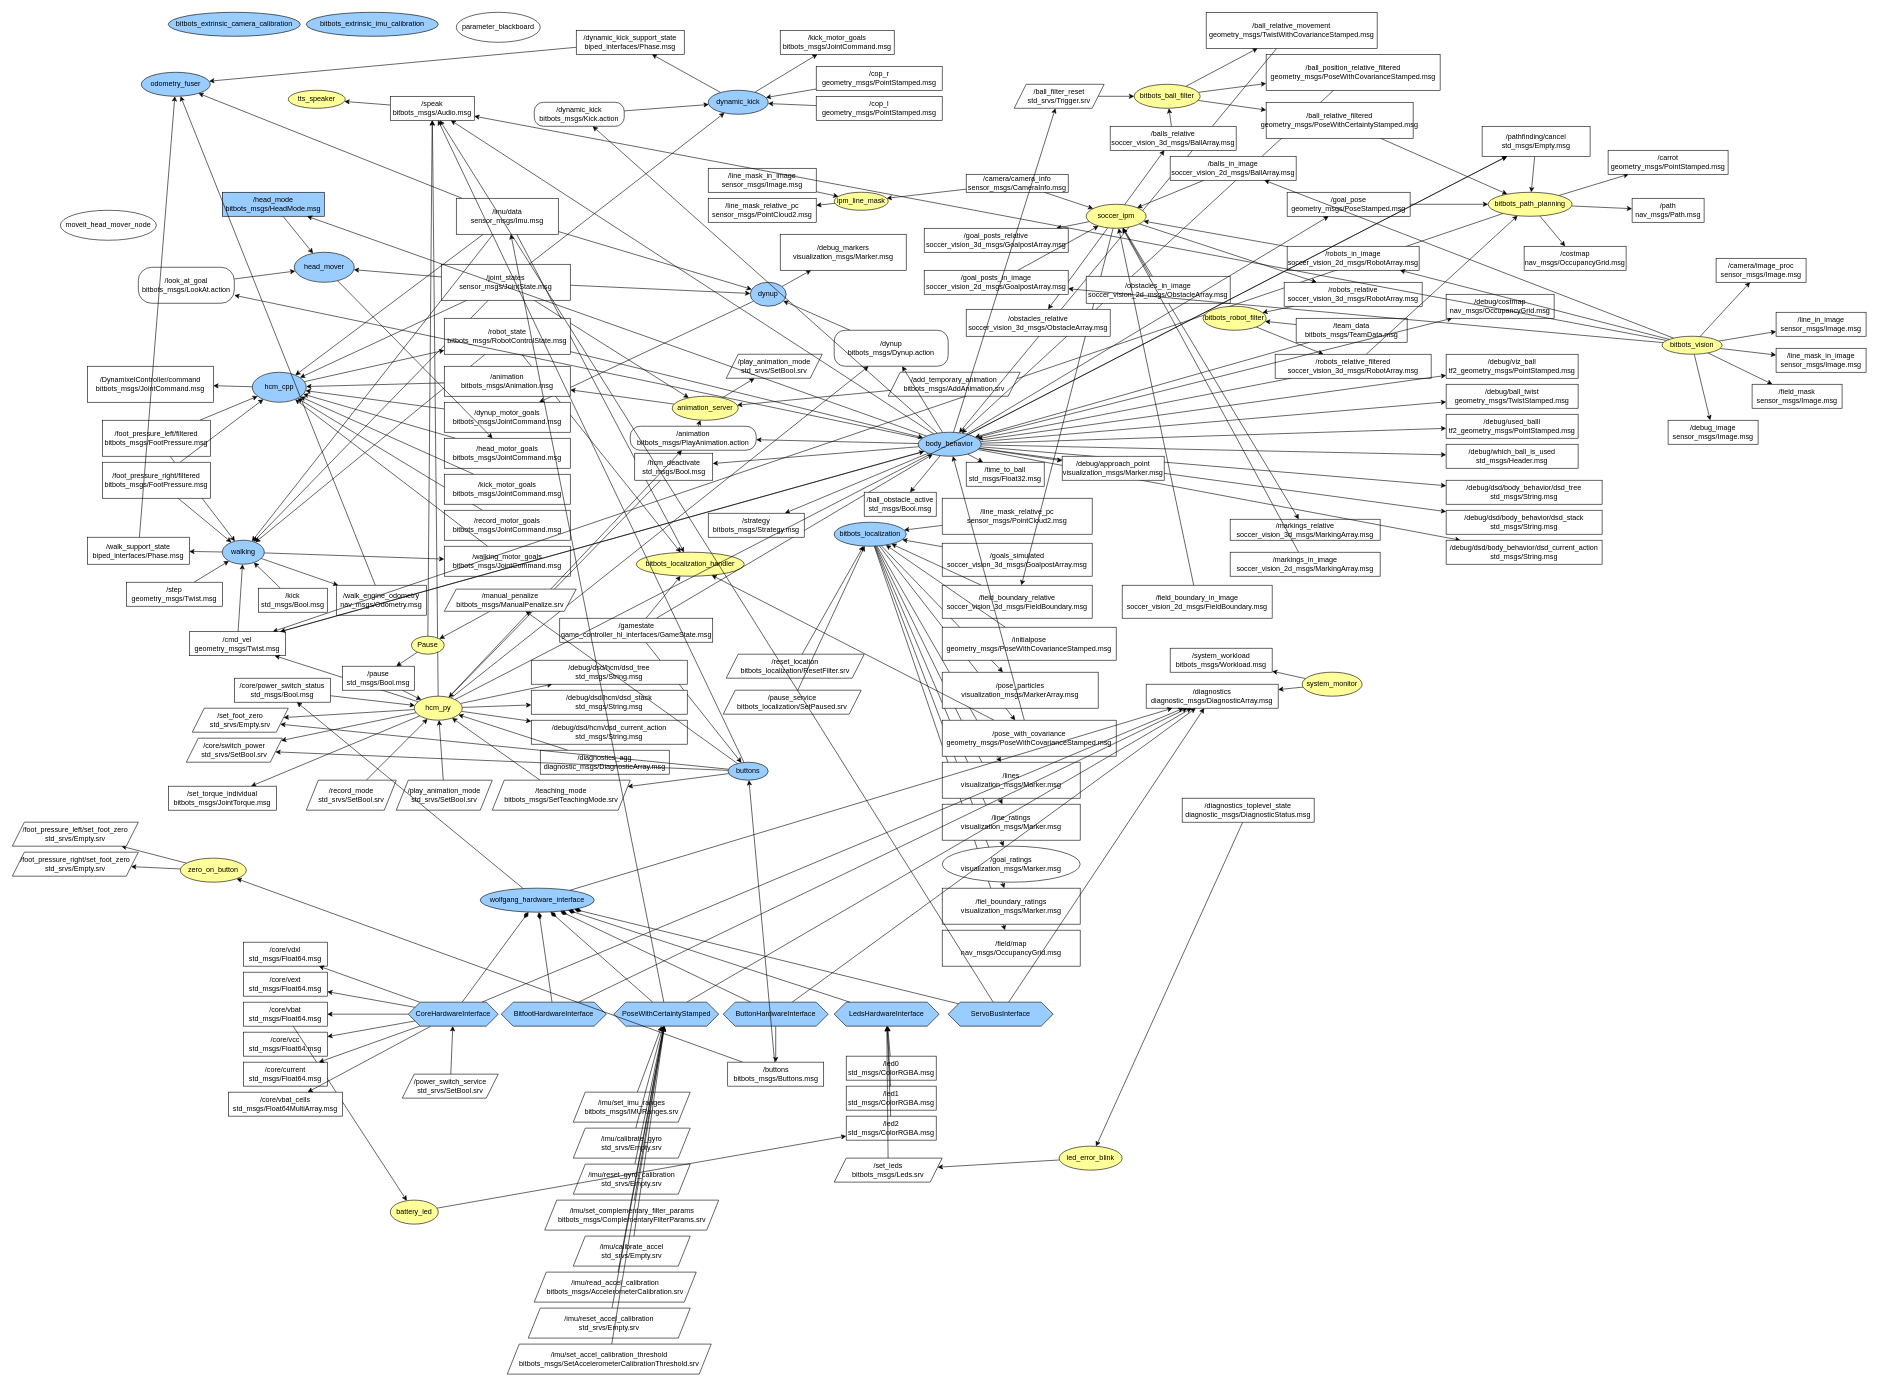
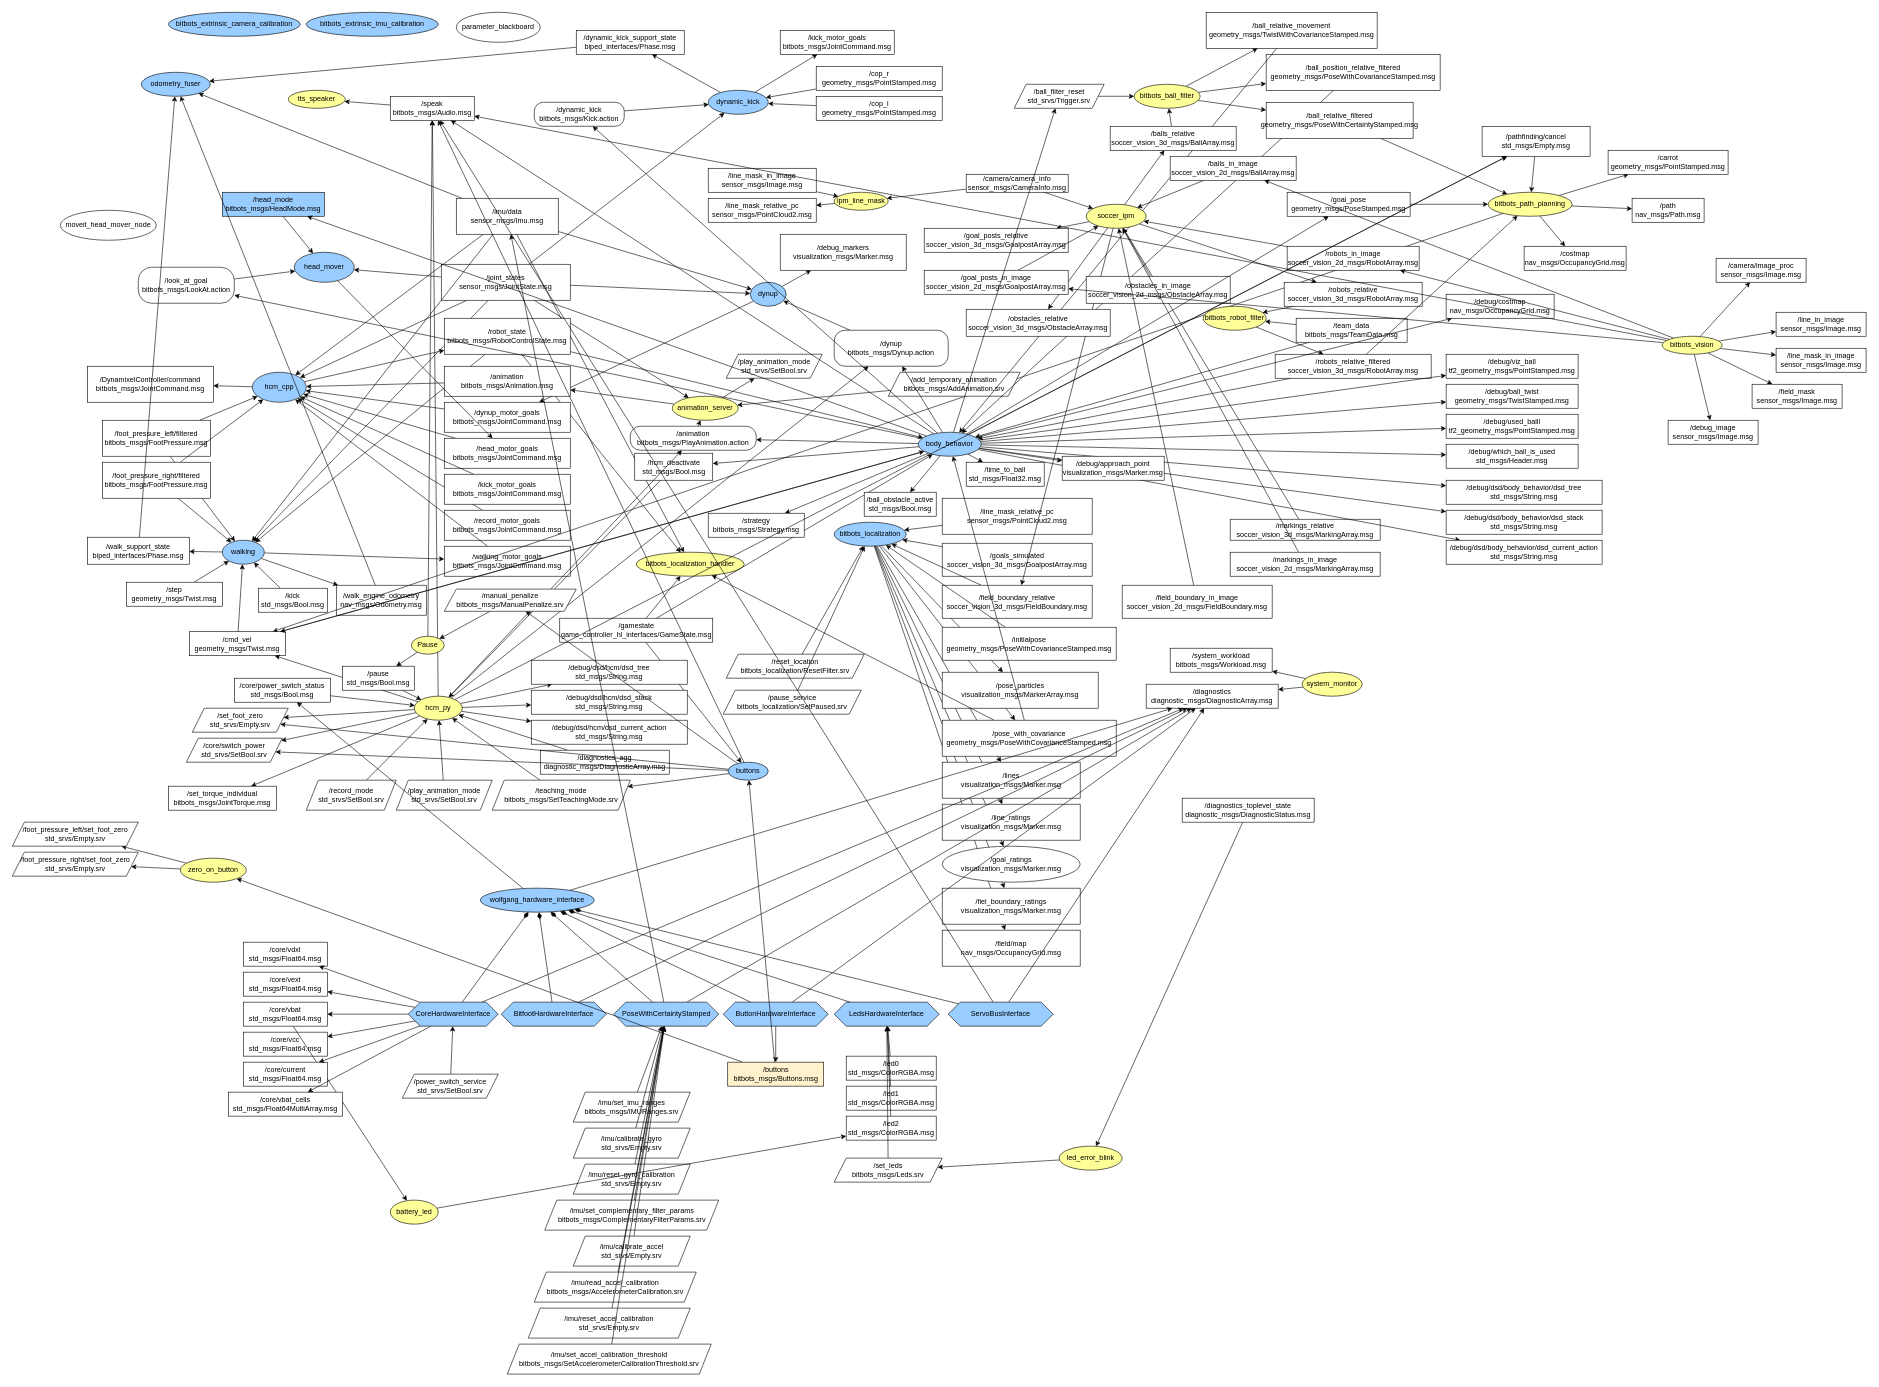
edge "soccer_ipm" -> "/markings_relative soccer_vision_3d_msgs/MarkingArray.msg": arrowhead classic -> none
node "/buttons bitbots_msgs/Buttons.msg": fillcolor #ffffff -> #fff2cc
